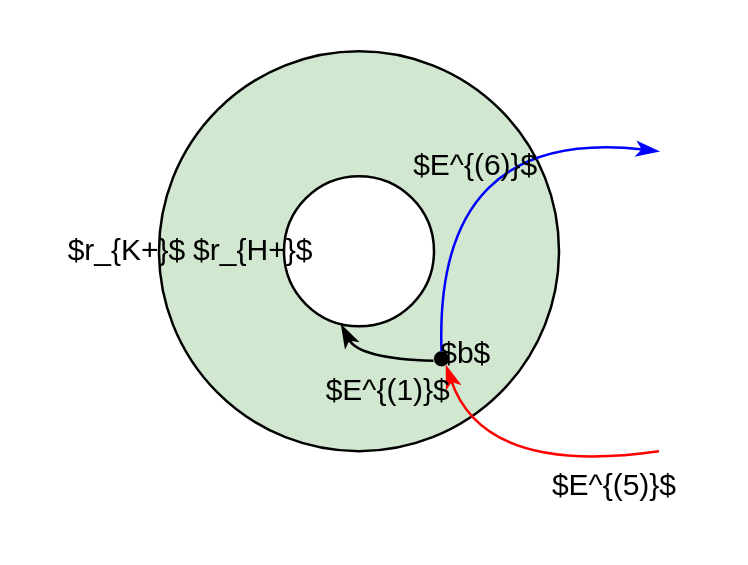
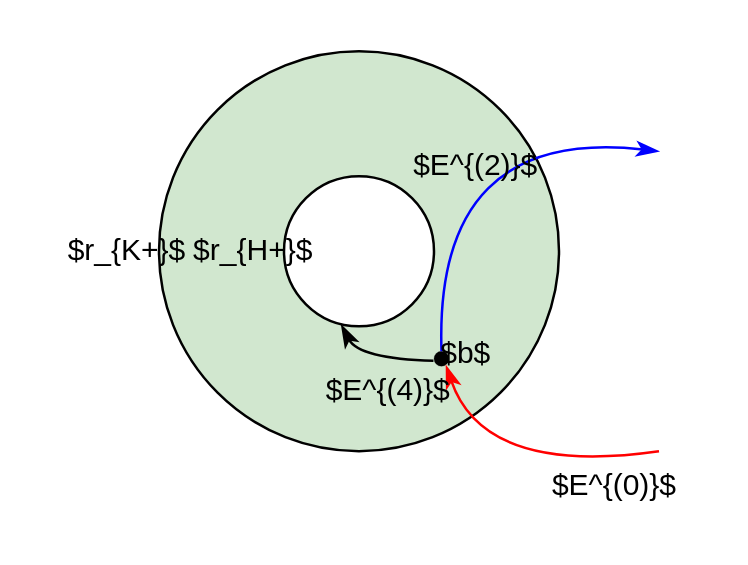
node "$E^{(6)}$": label "$E^{(6)}$" -> "$E^{(2)}$"
node "$E^{(1)}$": label "$E^{(1)}$" -> "$E^{(4)}$"
node "$E^{(5)}$": label "$E^{(5)}$" -> "$E^{(0)}$"
